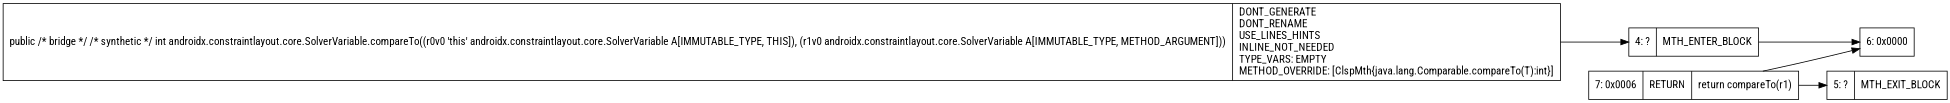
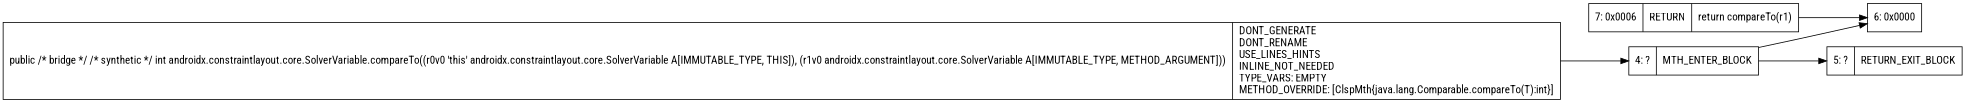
edge "7: 0x0006" -> "5: ?": now "4: ?" -> "5: ?"
node "5: ?": text "MTH_EXIT_BLOCK" -> "RETURN_EXIT_BLOCK"
